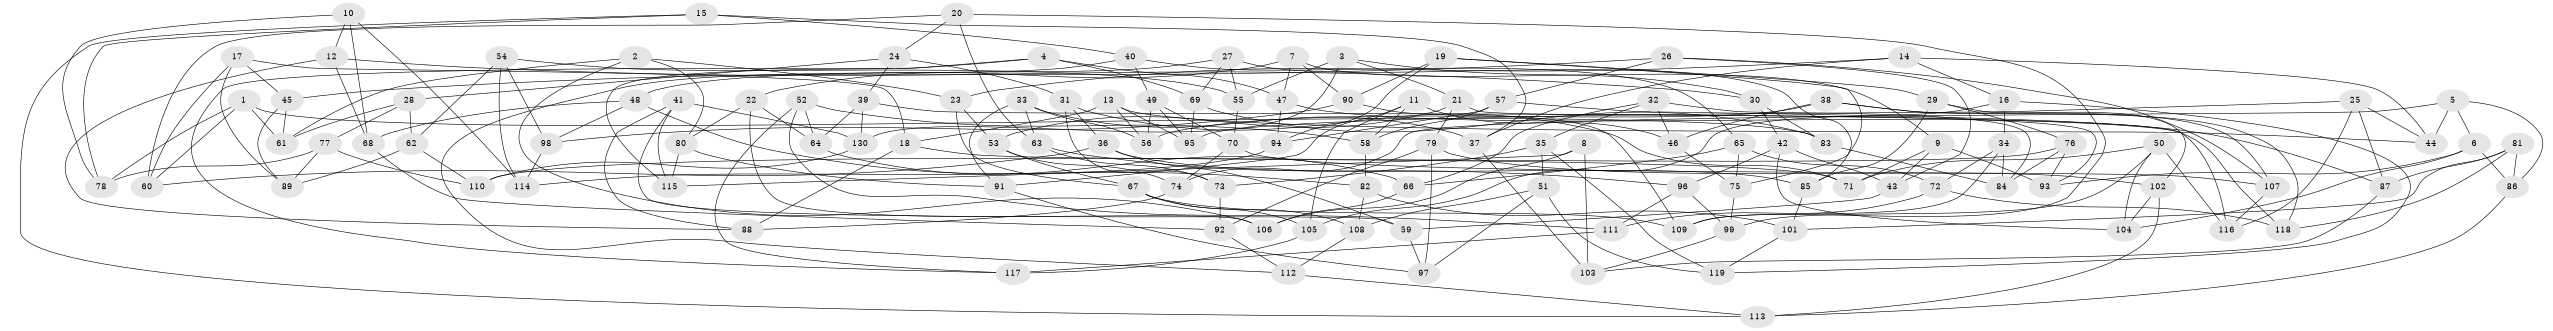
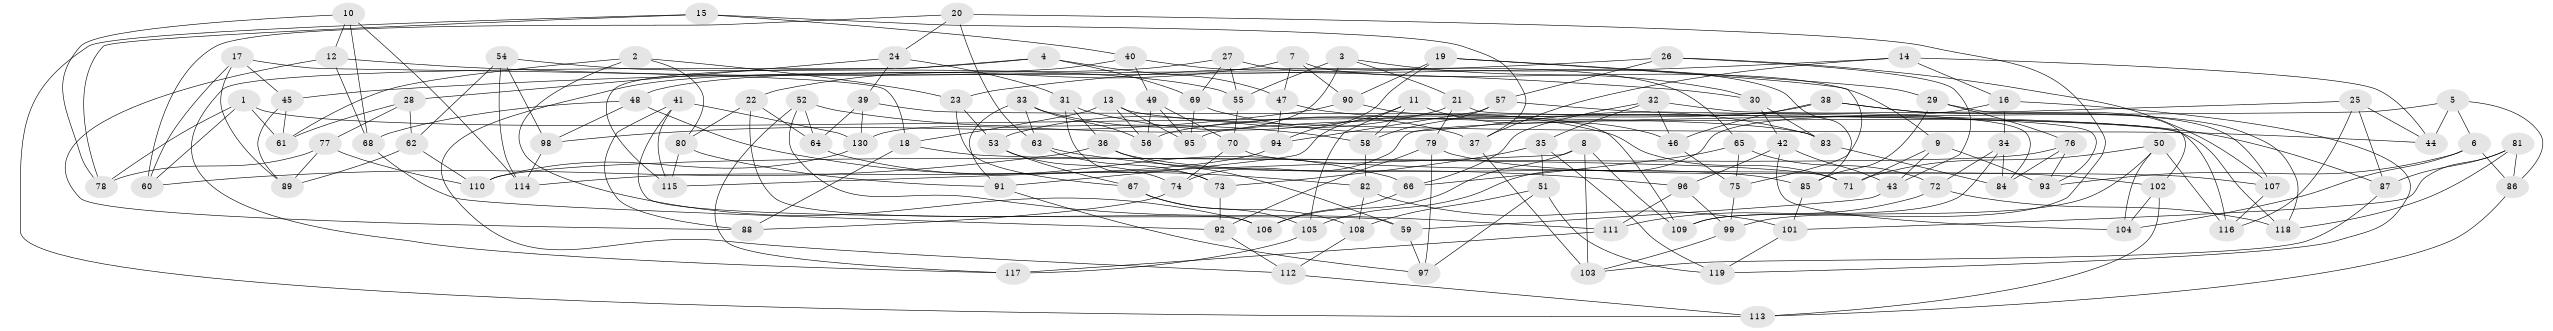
edge "67" -- "109": now "8" -- "109"
